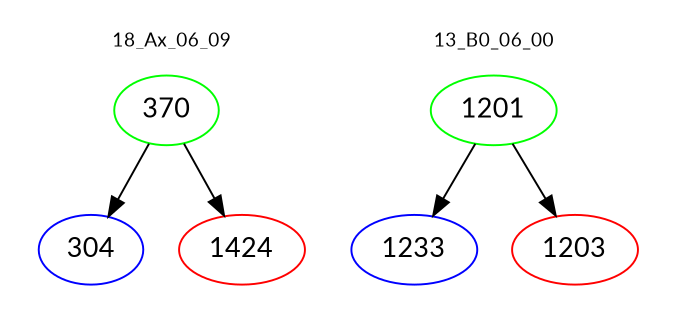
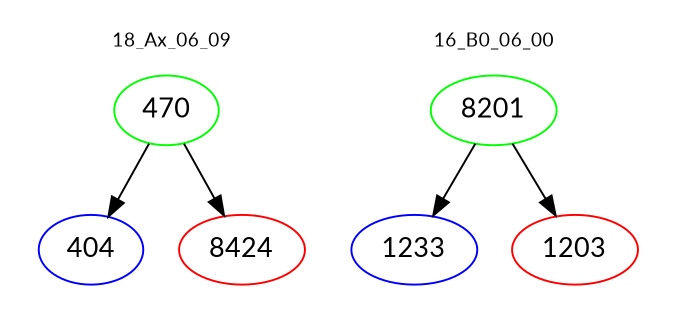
cluster "13_B0_06_00": label "13_B0_06_00" -> "16_B0_06_00"
node "370": label "370" -> "470"
node "1201": label "1201" -> "8201"
node "304": label "304" -> "404"
node "1424": label "1424" -> "8424"
